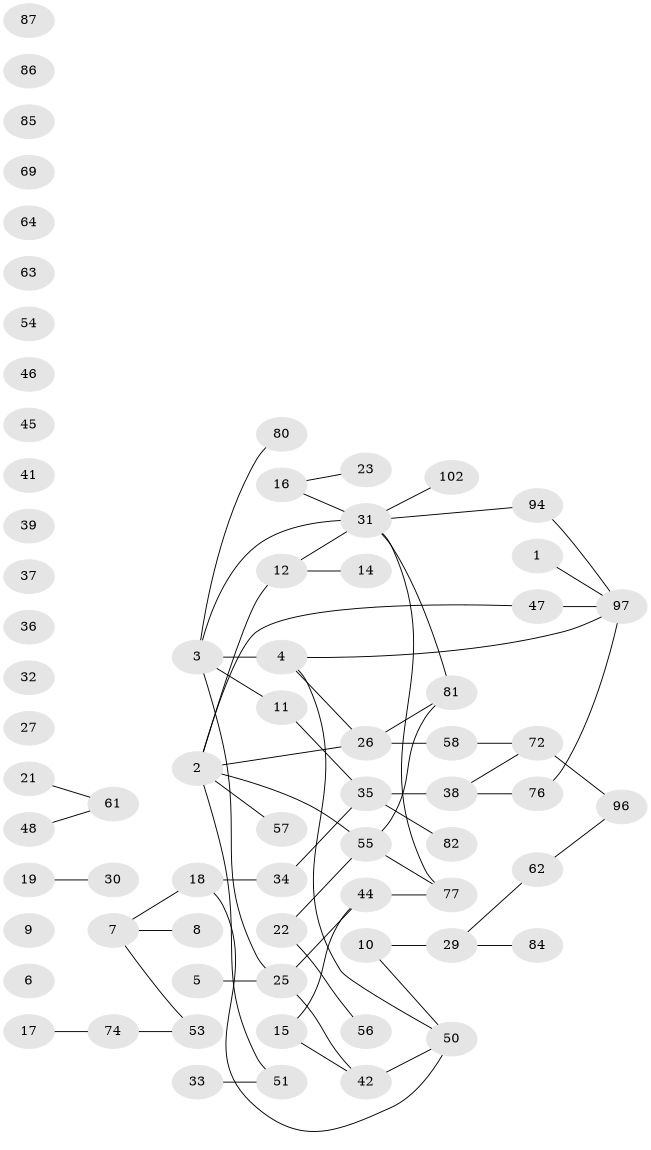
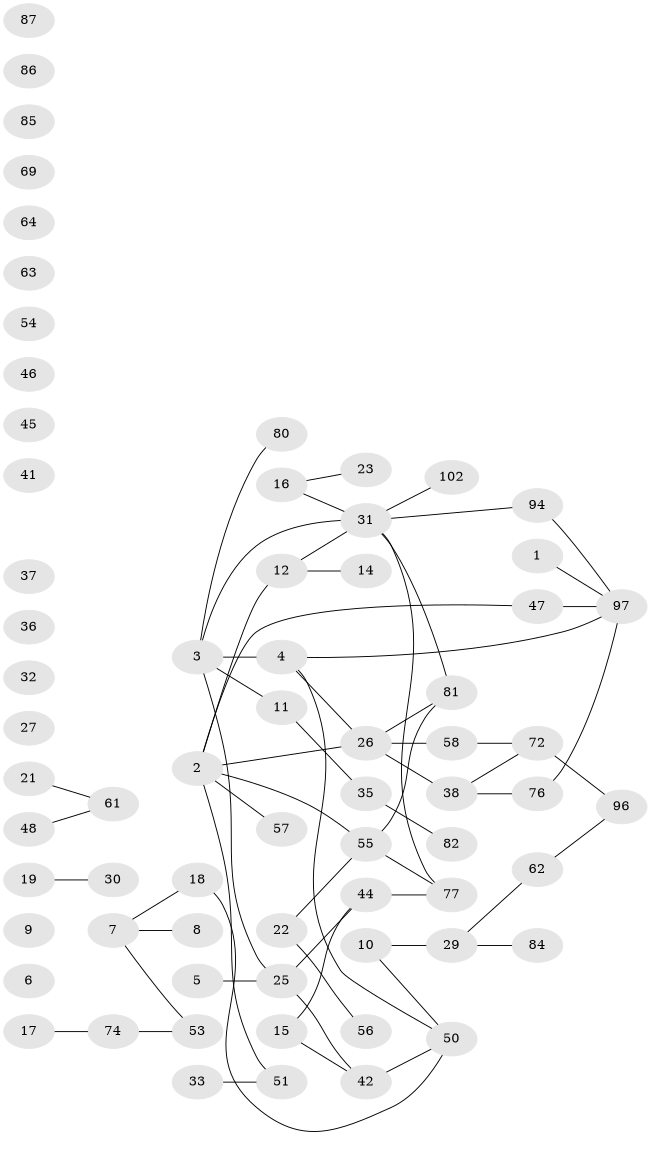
node "39": removed
edge "35" -- "38": now "26" -- "38"
node "34": removed
